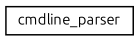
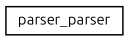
node "cmdline_parser": label "cmdline_parser" -> "parser_parser"
